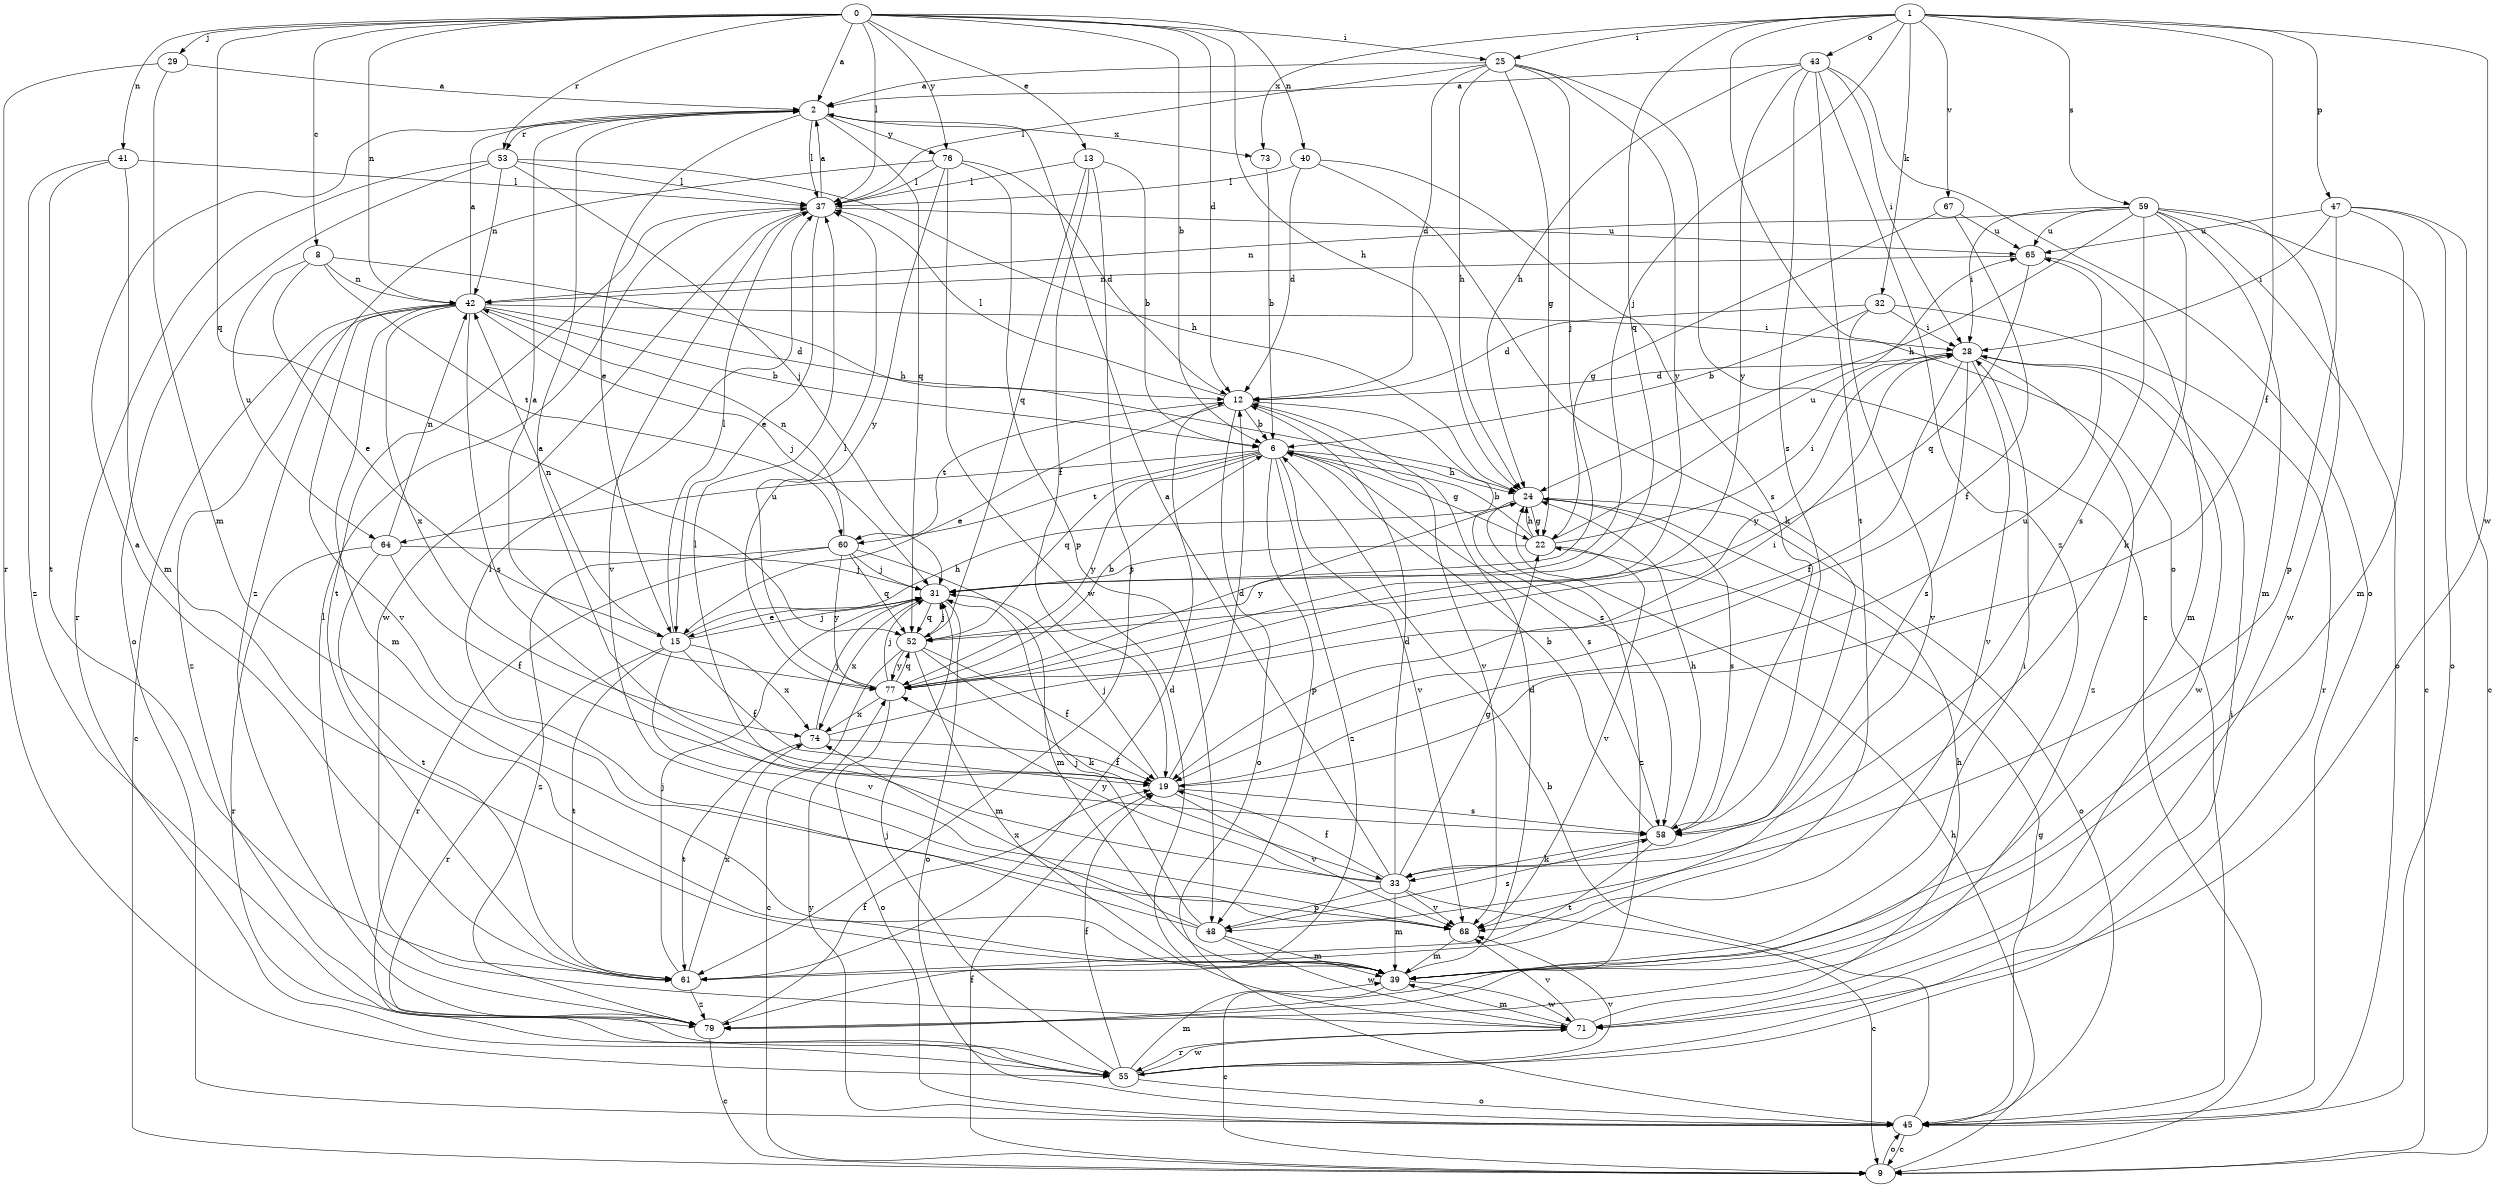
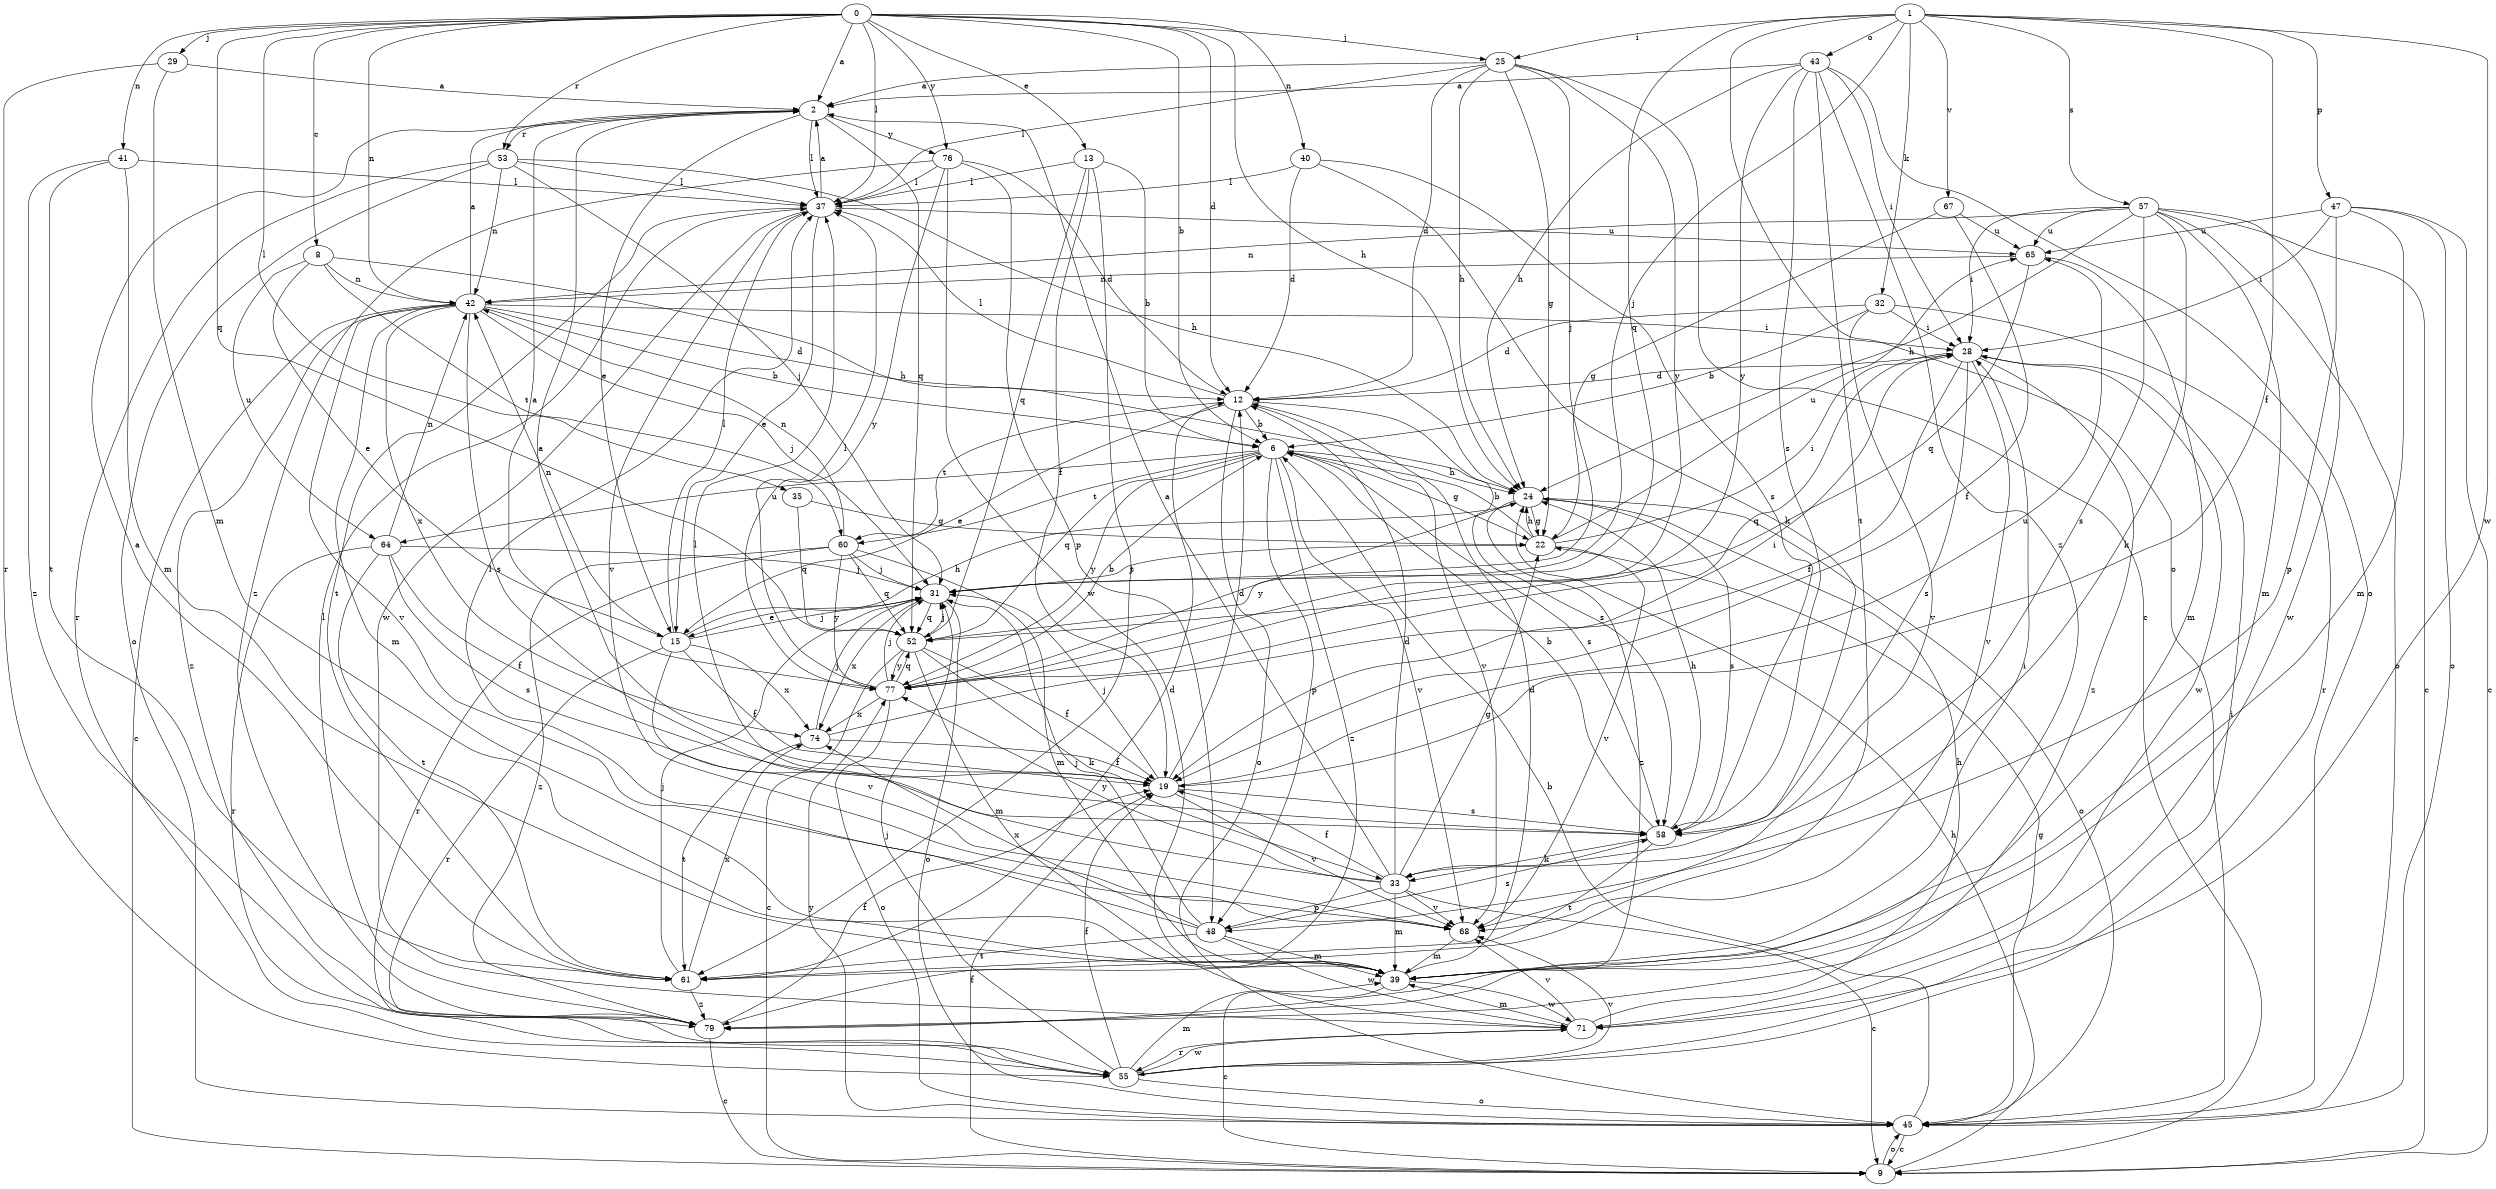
edge "0" -> "25": label "i" -> "j"
node "73": removed
node "59": label "59" -> "57"
node "35": added
edge "28" -> "77": label "y" -> "q"
edge "64" -> "58": added, label "s"
edge "15" -> "61": now "48" -> "61"
